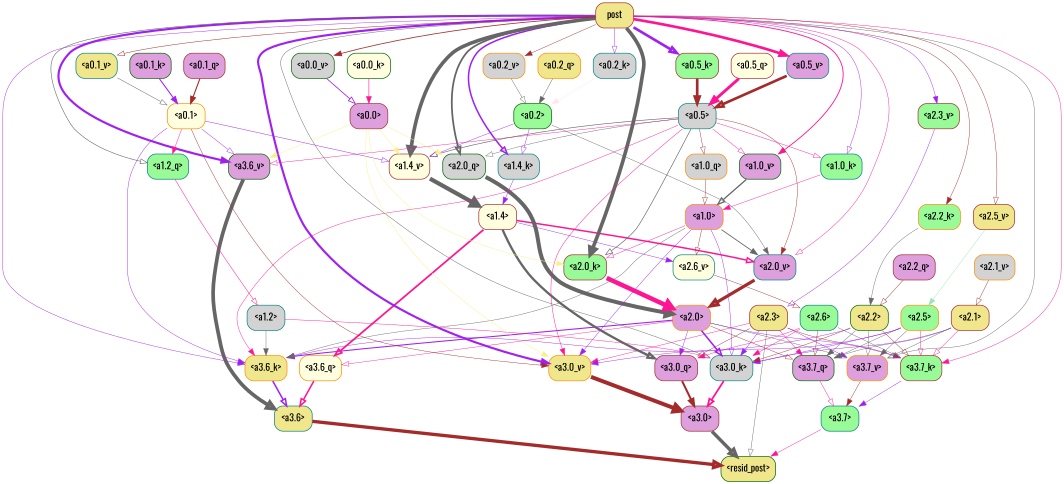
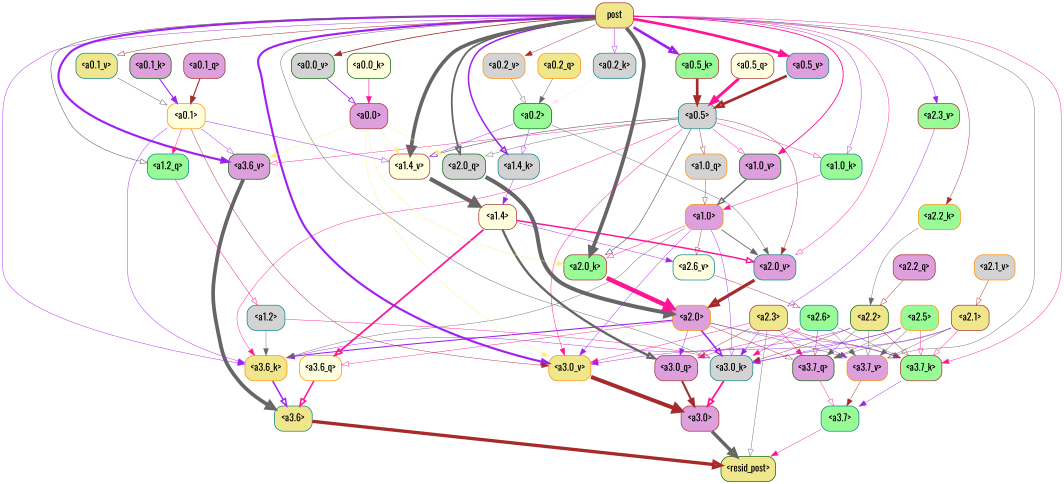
node "<a2.5_v>": removed
edge "<a2.6>" -> "<a3.7_v>": added
